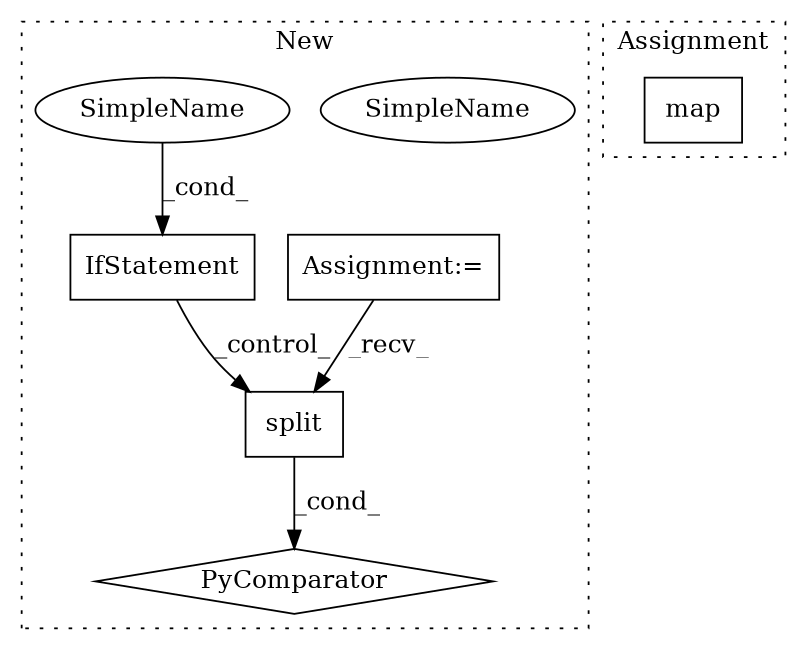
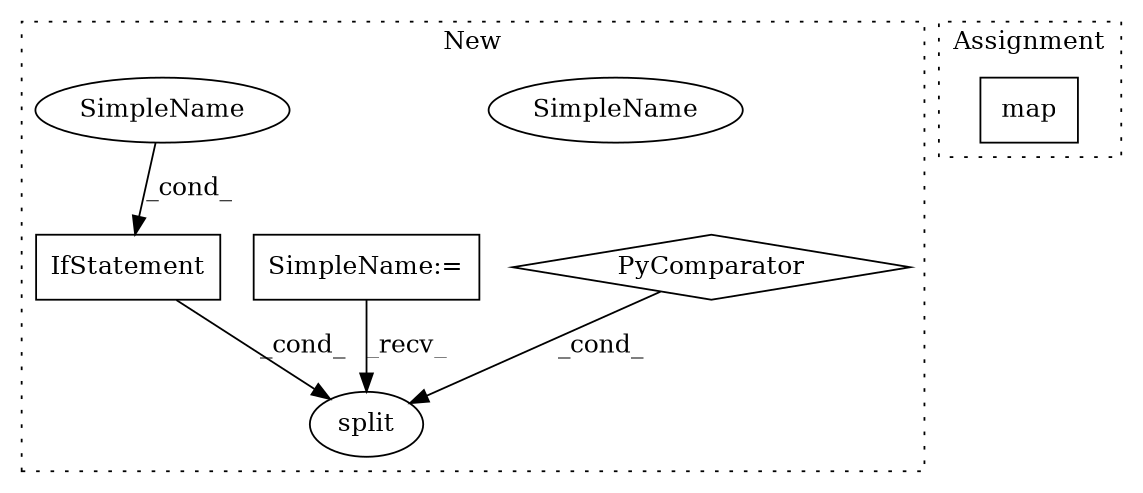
node "Assignment:=": label "Assignment:=" -> "SimpleName:="
edge "IfStatement" -> "split": label "_control_" -> "_cond_"
node "split": shape box -> ellipse
edge "split" -> "PyComparator": reversed
